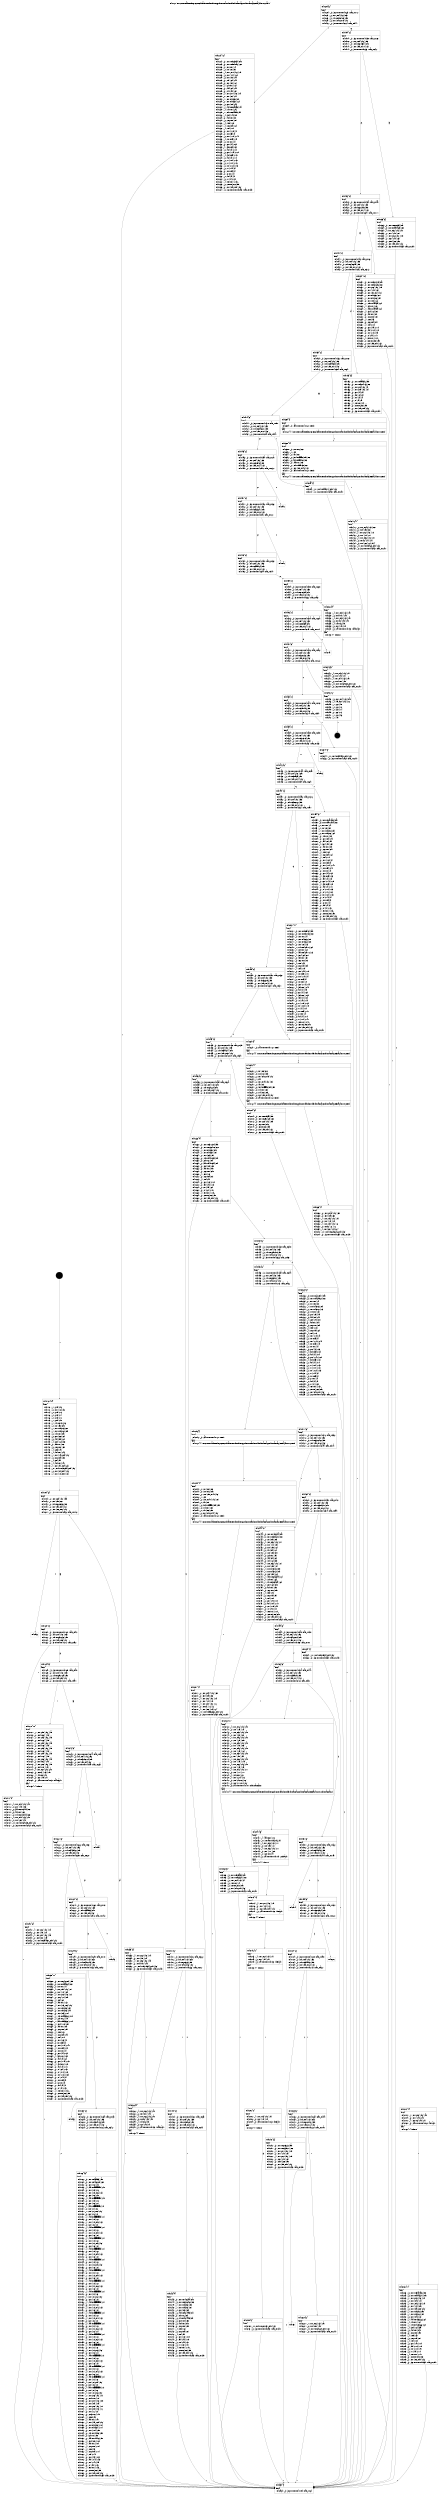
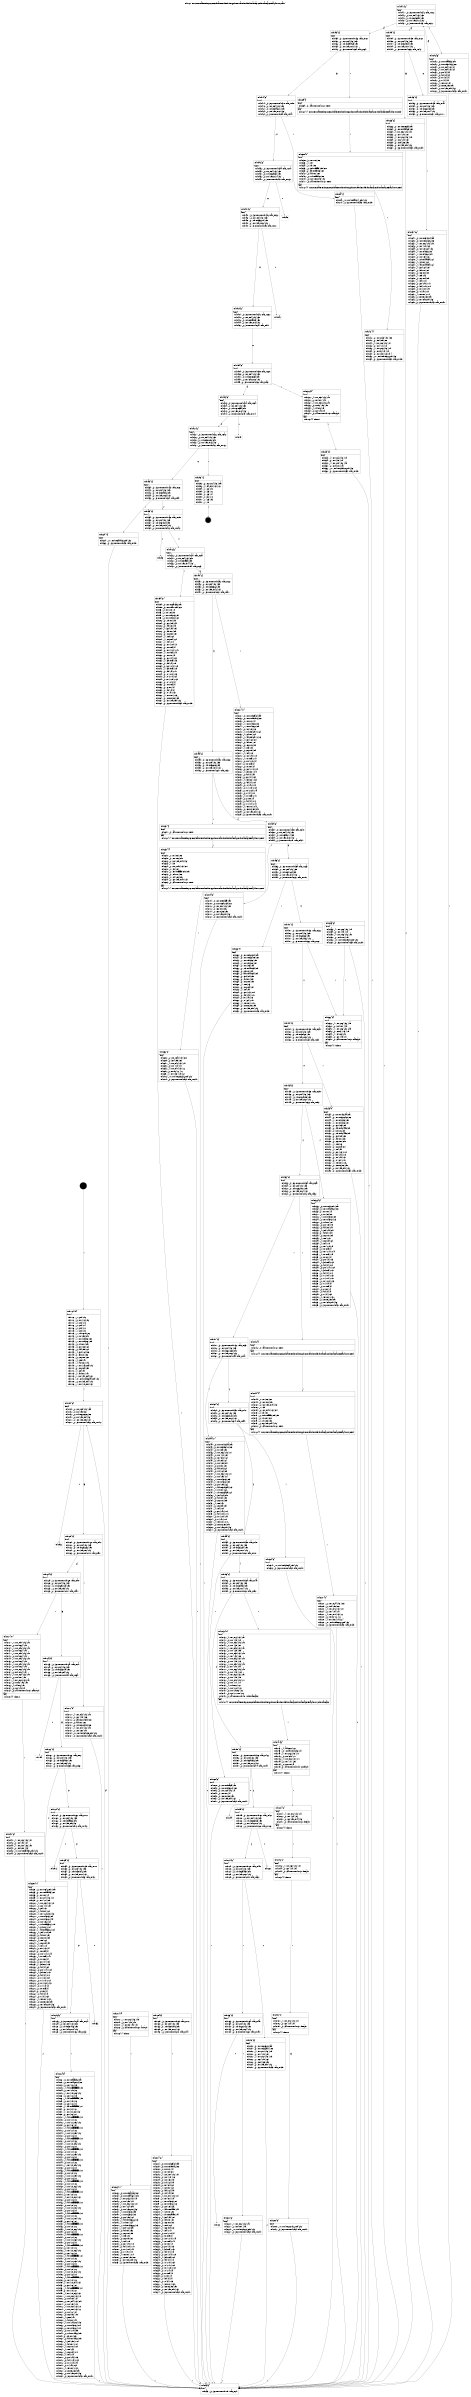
edge "0x4018ed [28]" -> "0x401909 [28]": now "0x401941 [28]" -> "0x401909 [28]"
edge "0x40283c [91]" -> "0x401b39 [28]": now "0x401b1d [28]" -> "0x401b39 [28]"
